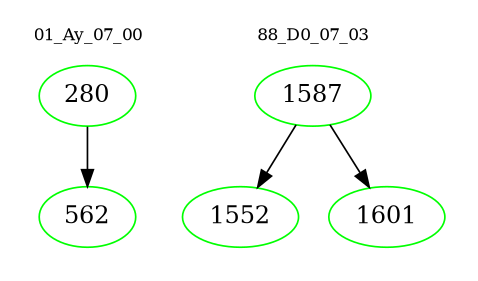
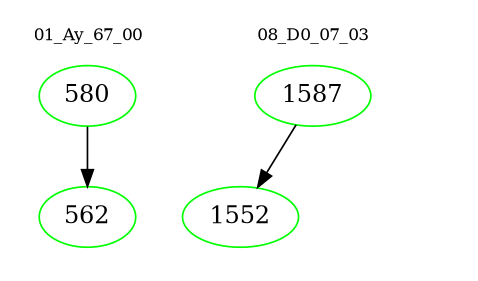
cluster "01_Ay_07_00": label "01_Ay_07_00" -> "01_Ay_67_00"
cluster "88_D0_07_03": label "88_D0_07_03" -> "08_D0_07_03"
node "280": label "280" -> "580"
node "1601": removed
